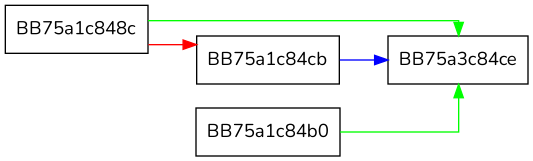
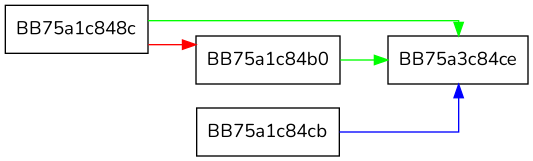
edge "BB75a1c848c" -> "BB75a1c84cb": now "BB75a1c848c" -> "BB75a1c84b0"
